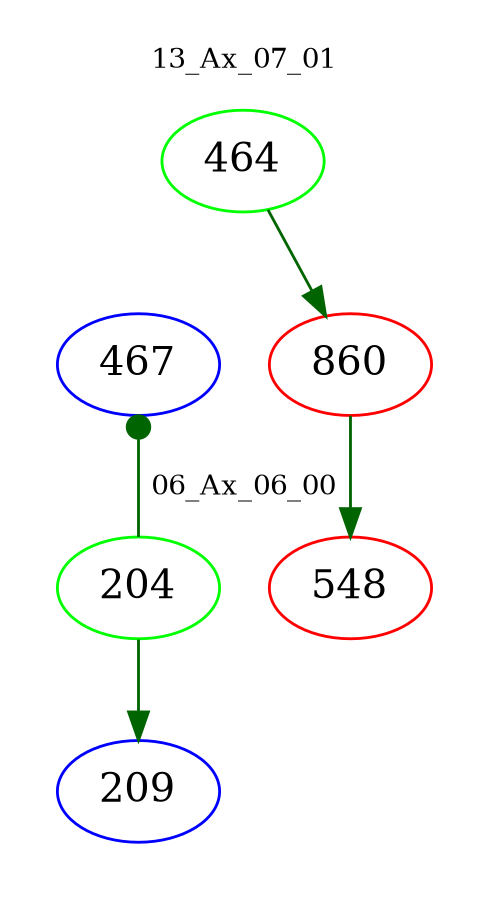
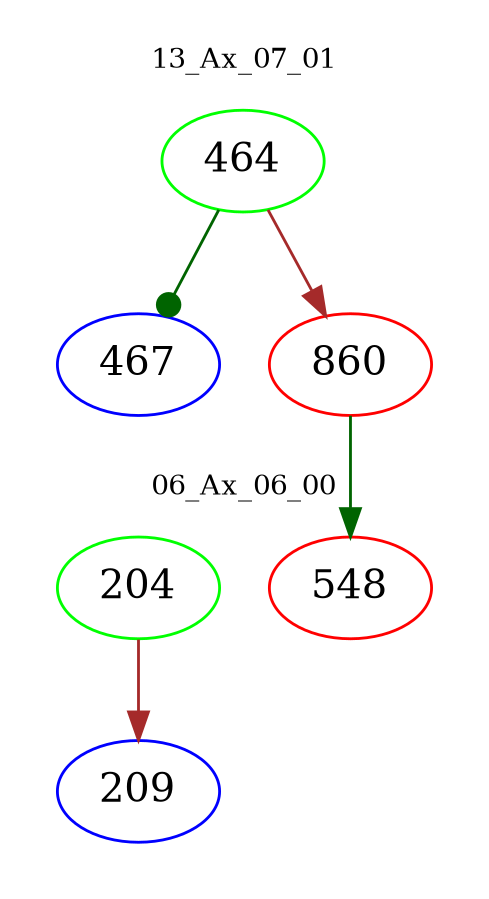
edge "464" -> "860": color darkgreen -> brown
edge "204" -> "467": now "464" -> "467"
edge "204" -> "209": color darkgreen -> brown
